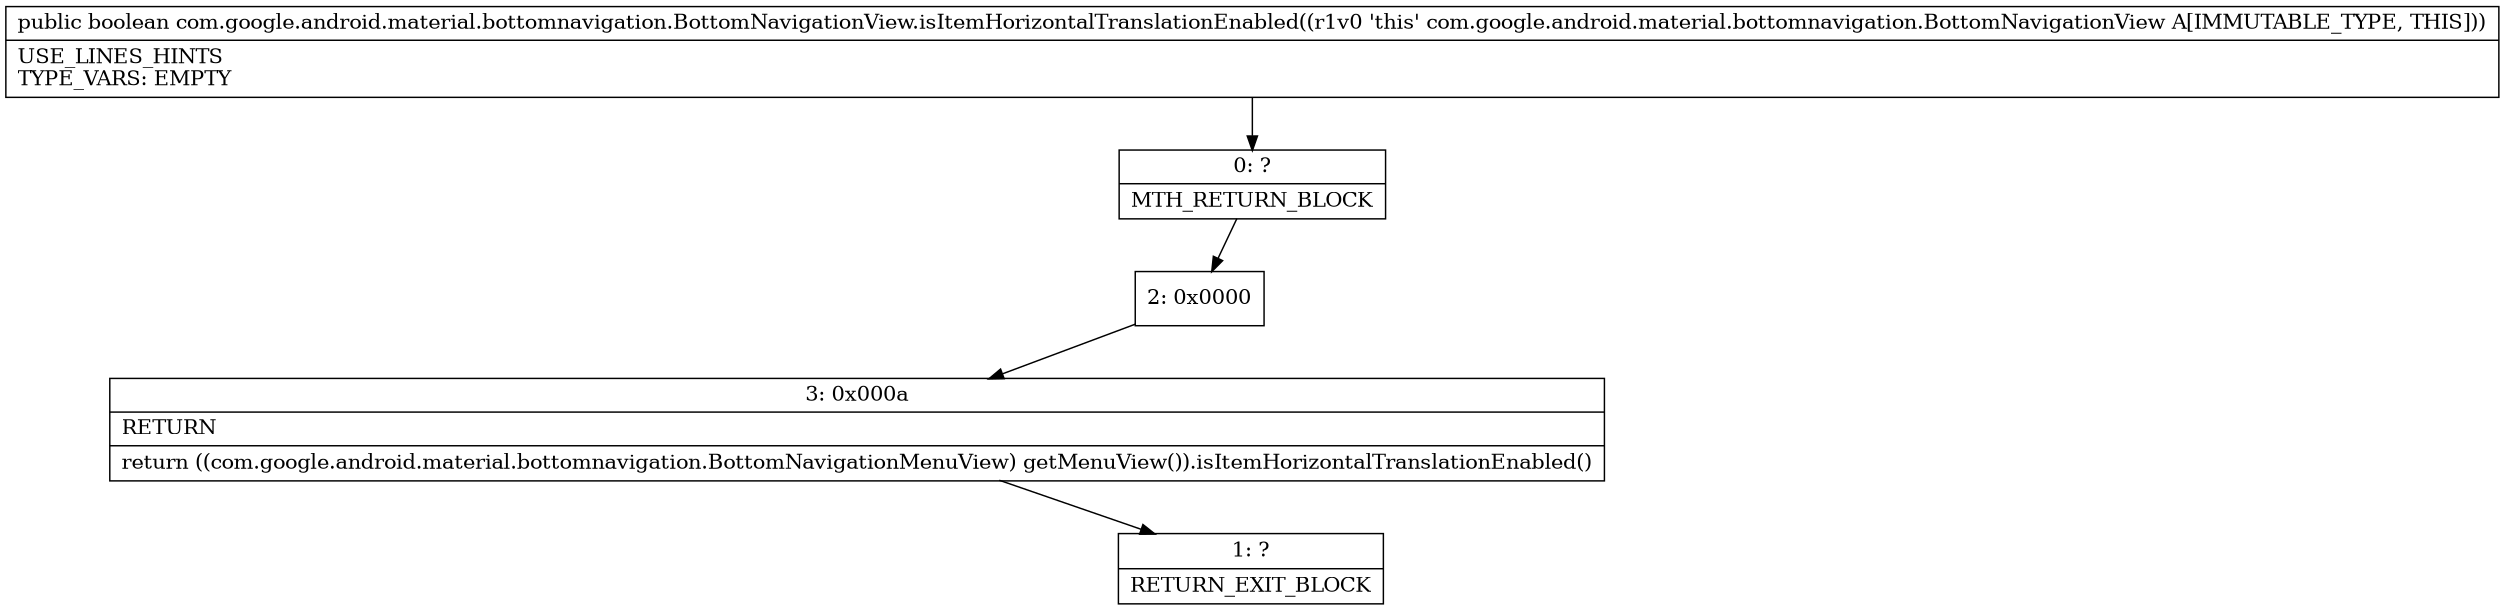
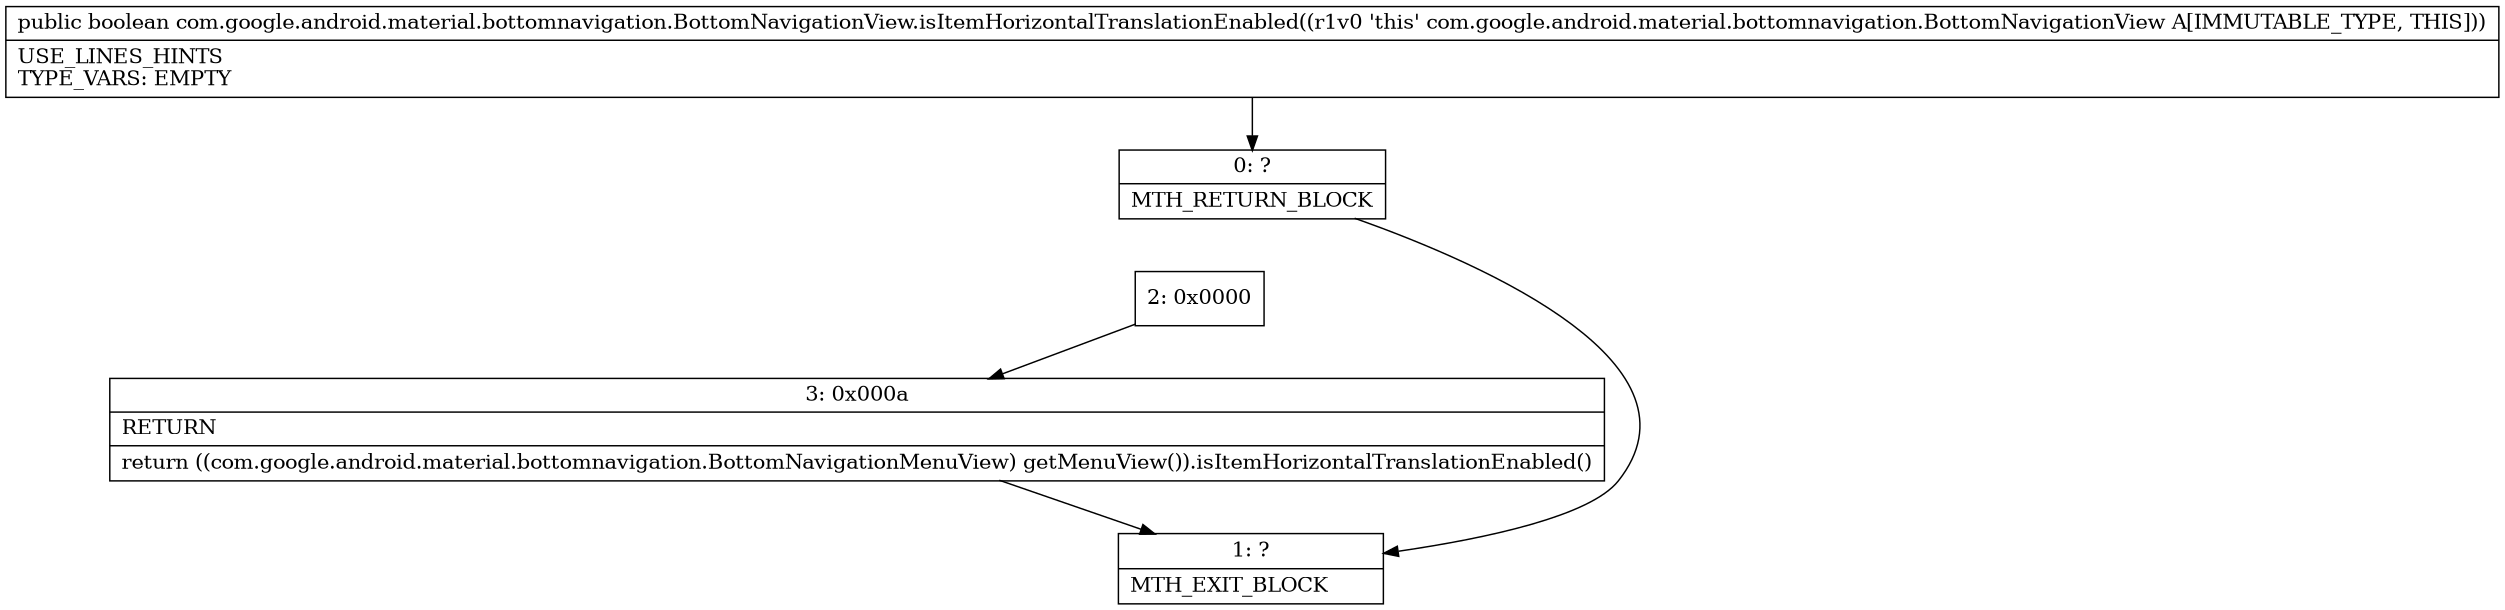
edge "0: ?" -> "2: 0x0000": now "0: ?" -> "1: ?"
node "1: ?": text "RETURN_EXIT_BLOCK" -> "MTH_EXIT_BLOCK"
